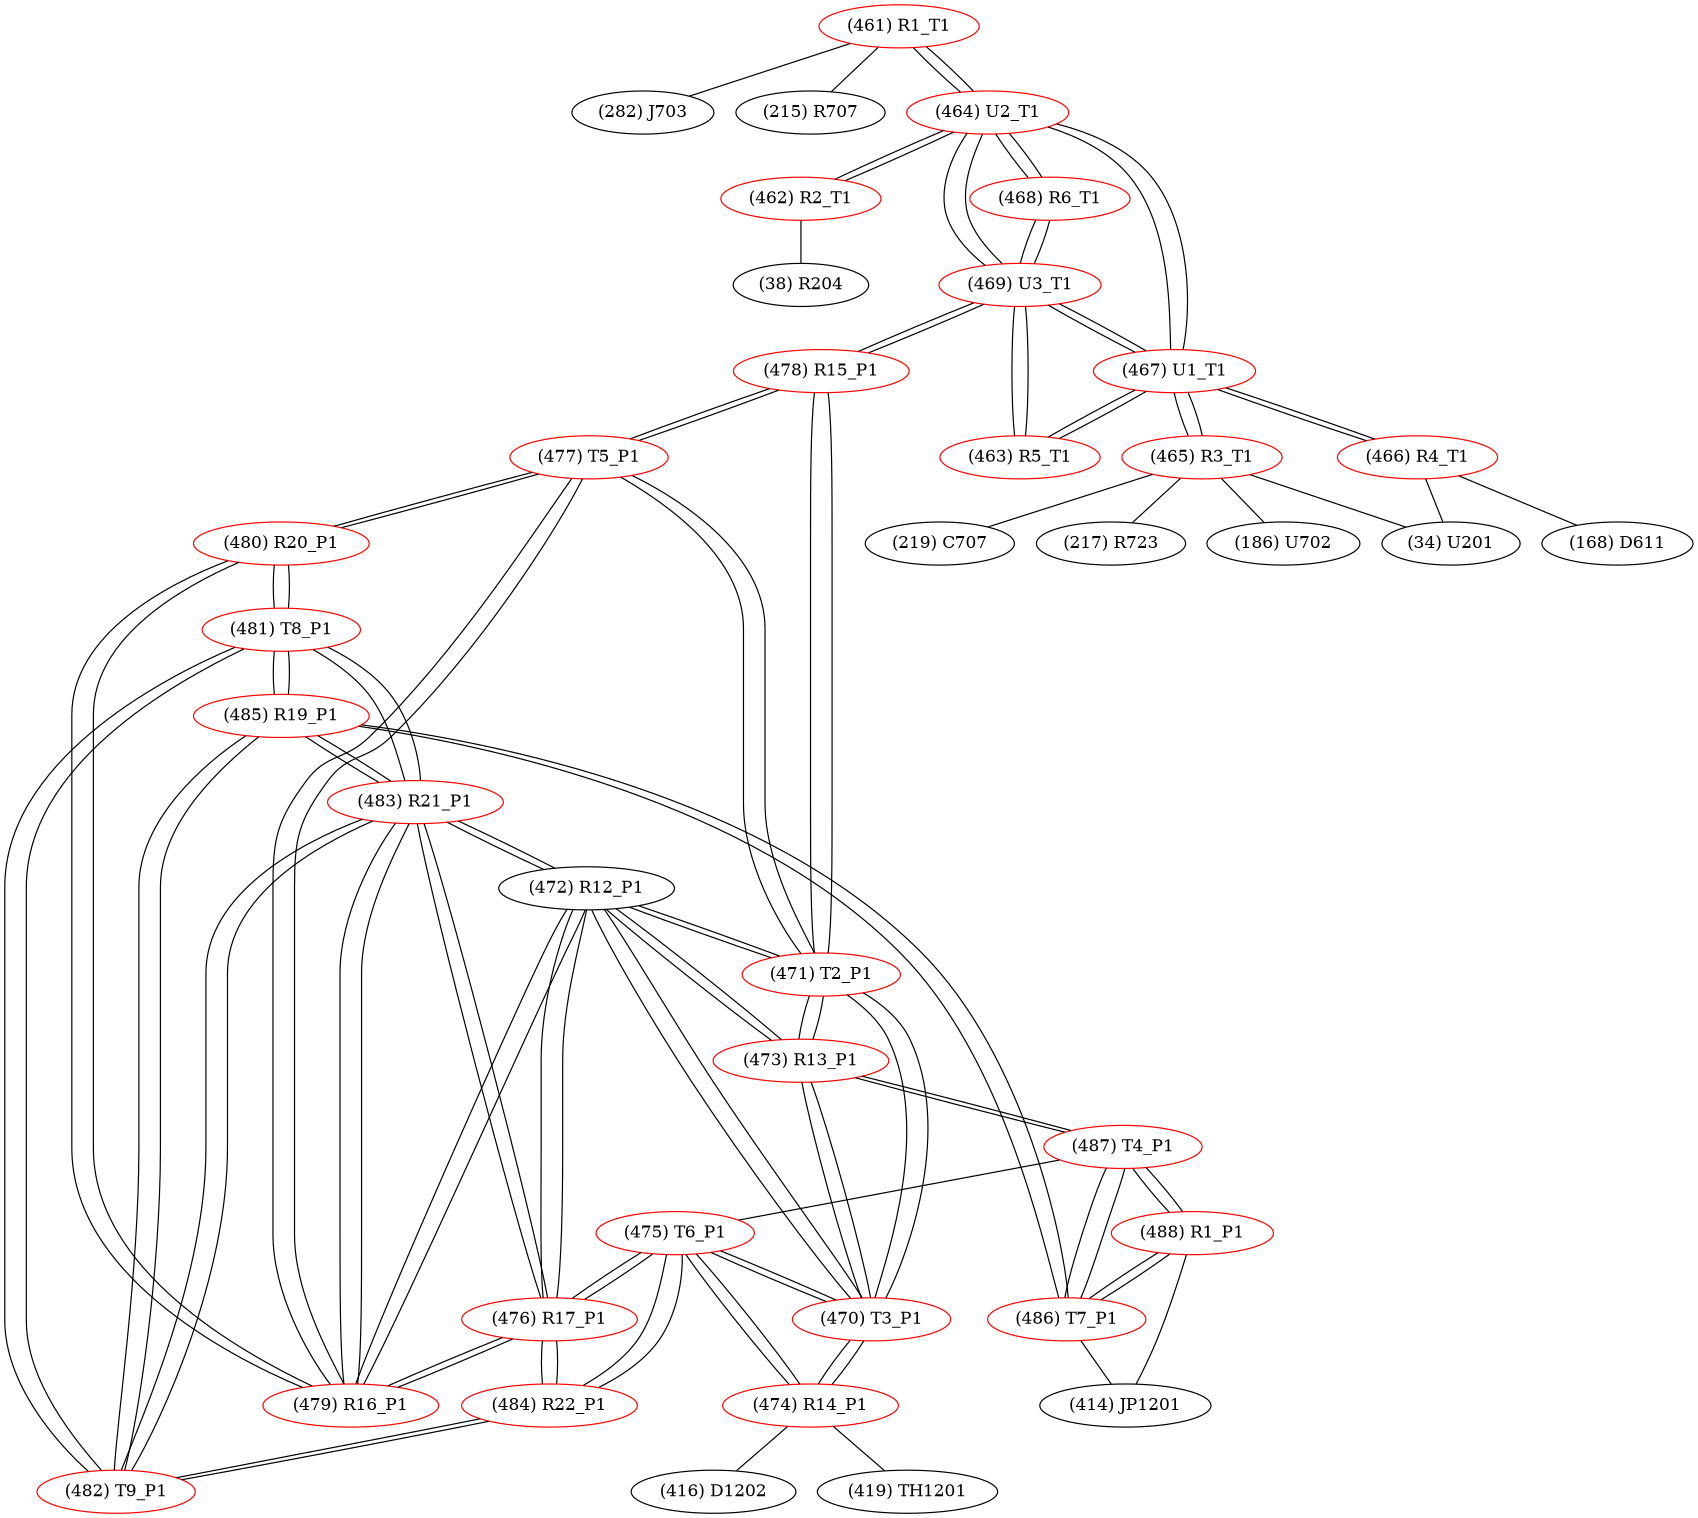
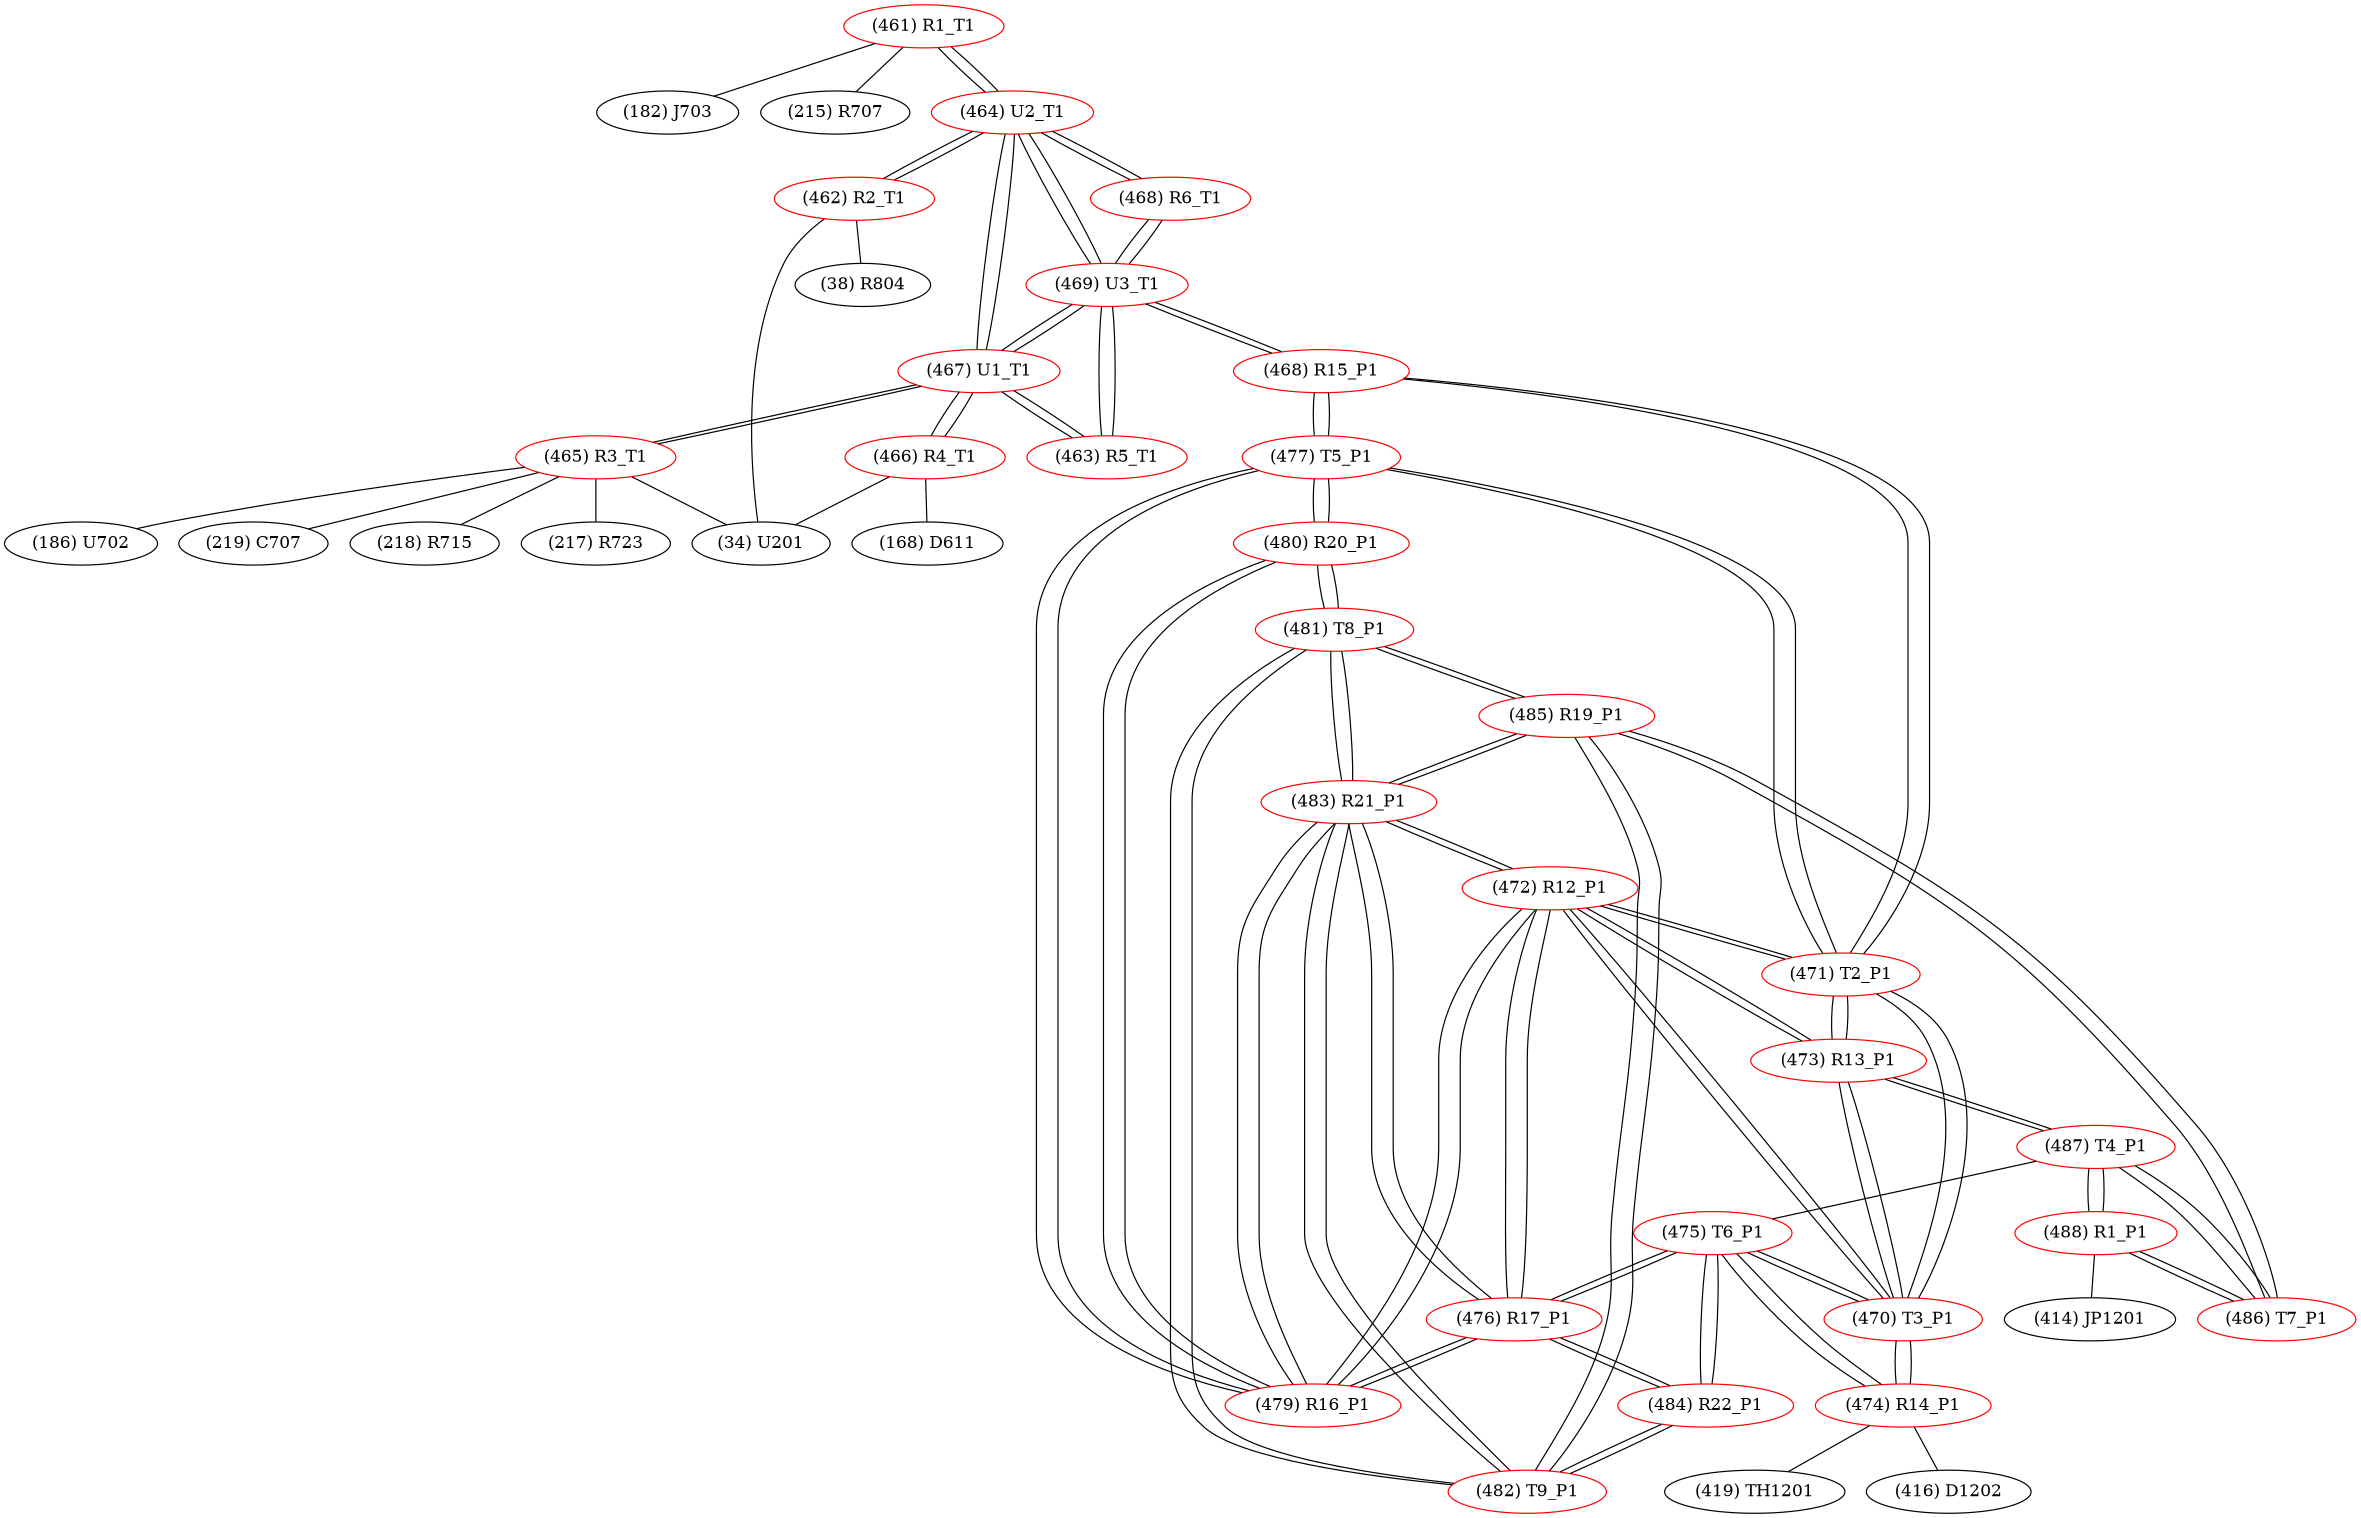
node "(282) J703": label "(282) J703" -> "(182) J703"
node "(38) R204": label "(38) R204" -> "(38) R804"
edge "(462) R2_T1" -- "(34) U201": added
node "(478) R15_P1": label "(478) R15_P1" -> "(468) R15_P1"
node "(218) R715": added
node "(472) R12_P1": color black -> red
edge "(486) T7_P1" -- "(414) JP1201": removed
